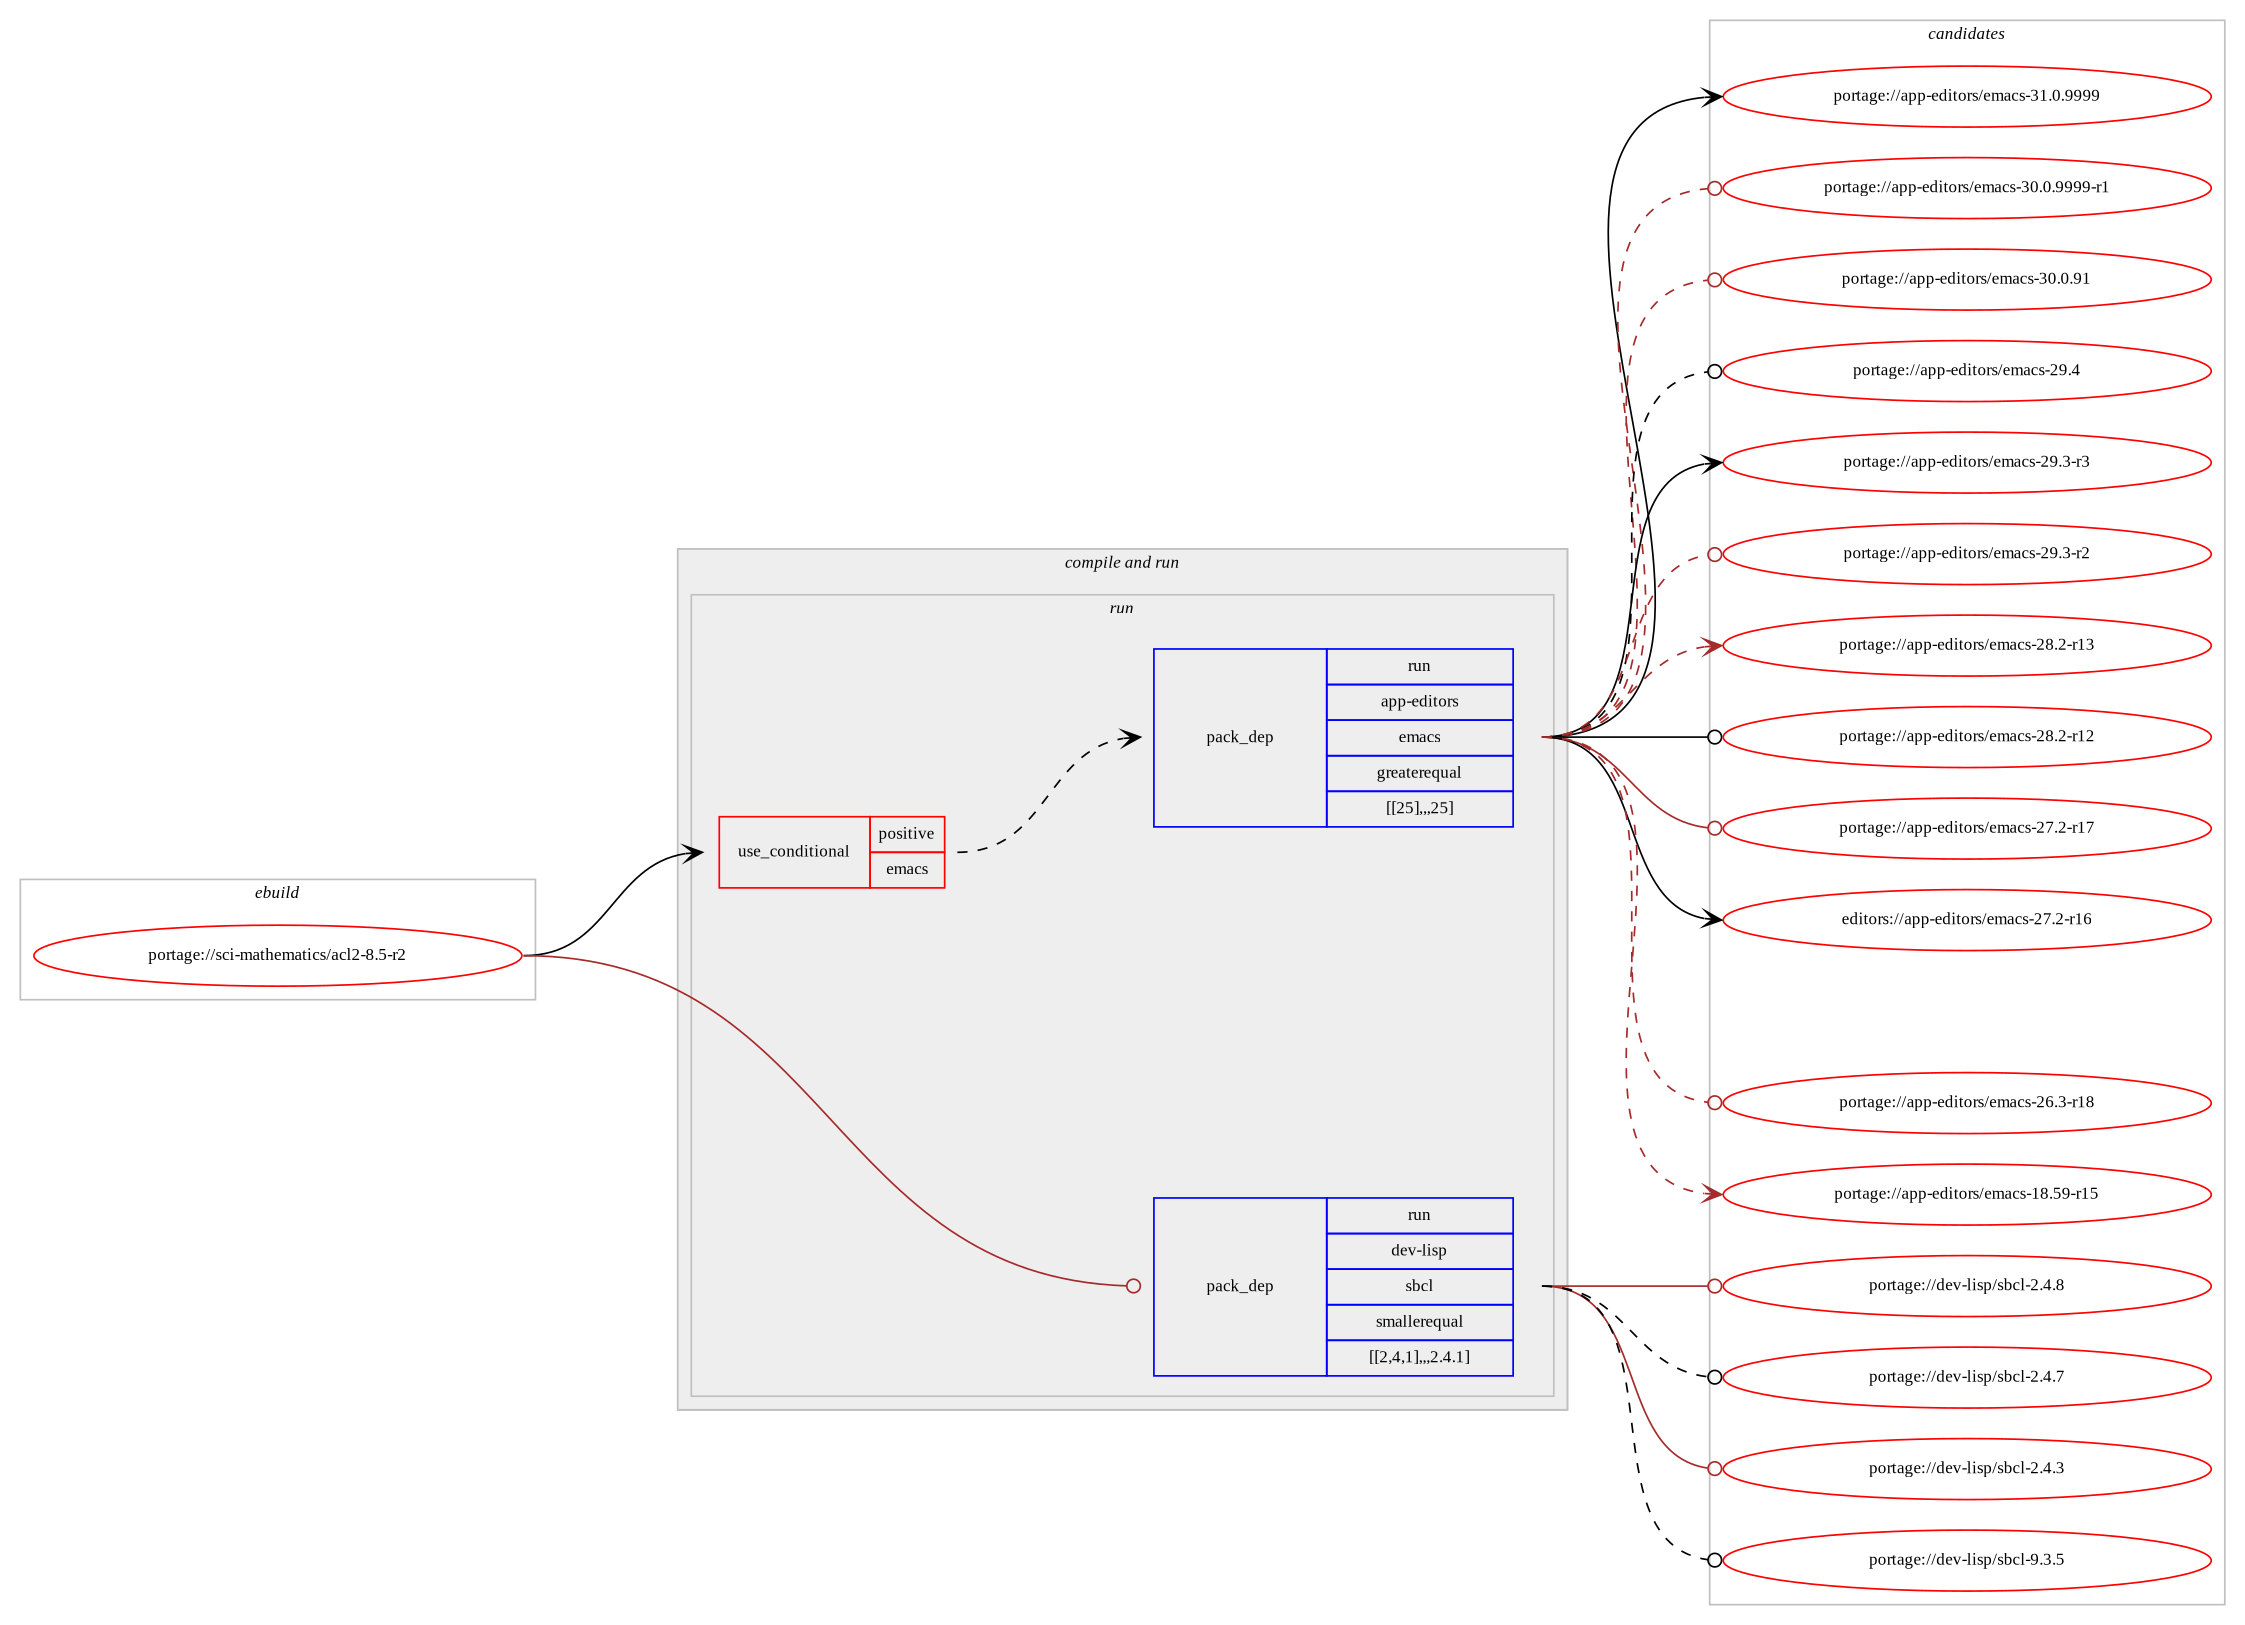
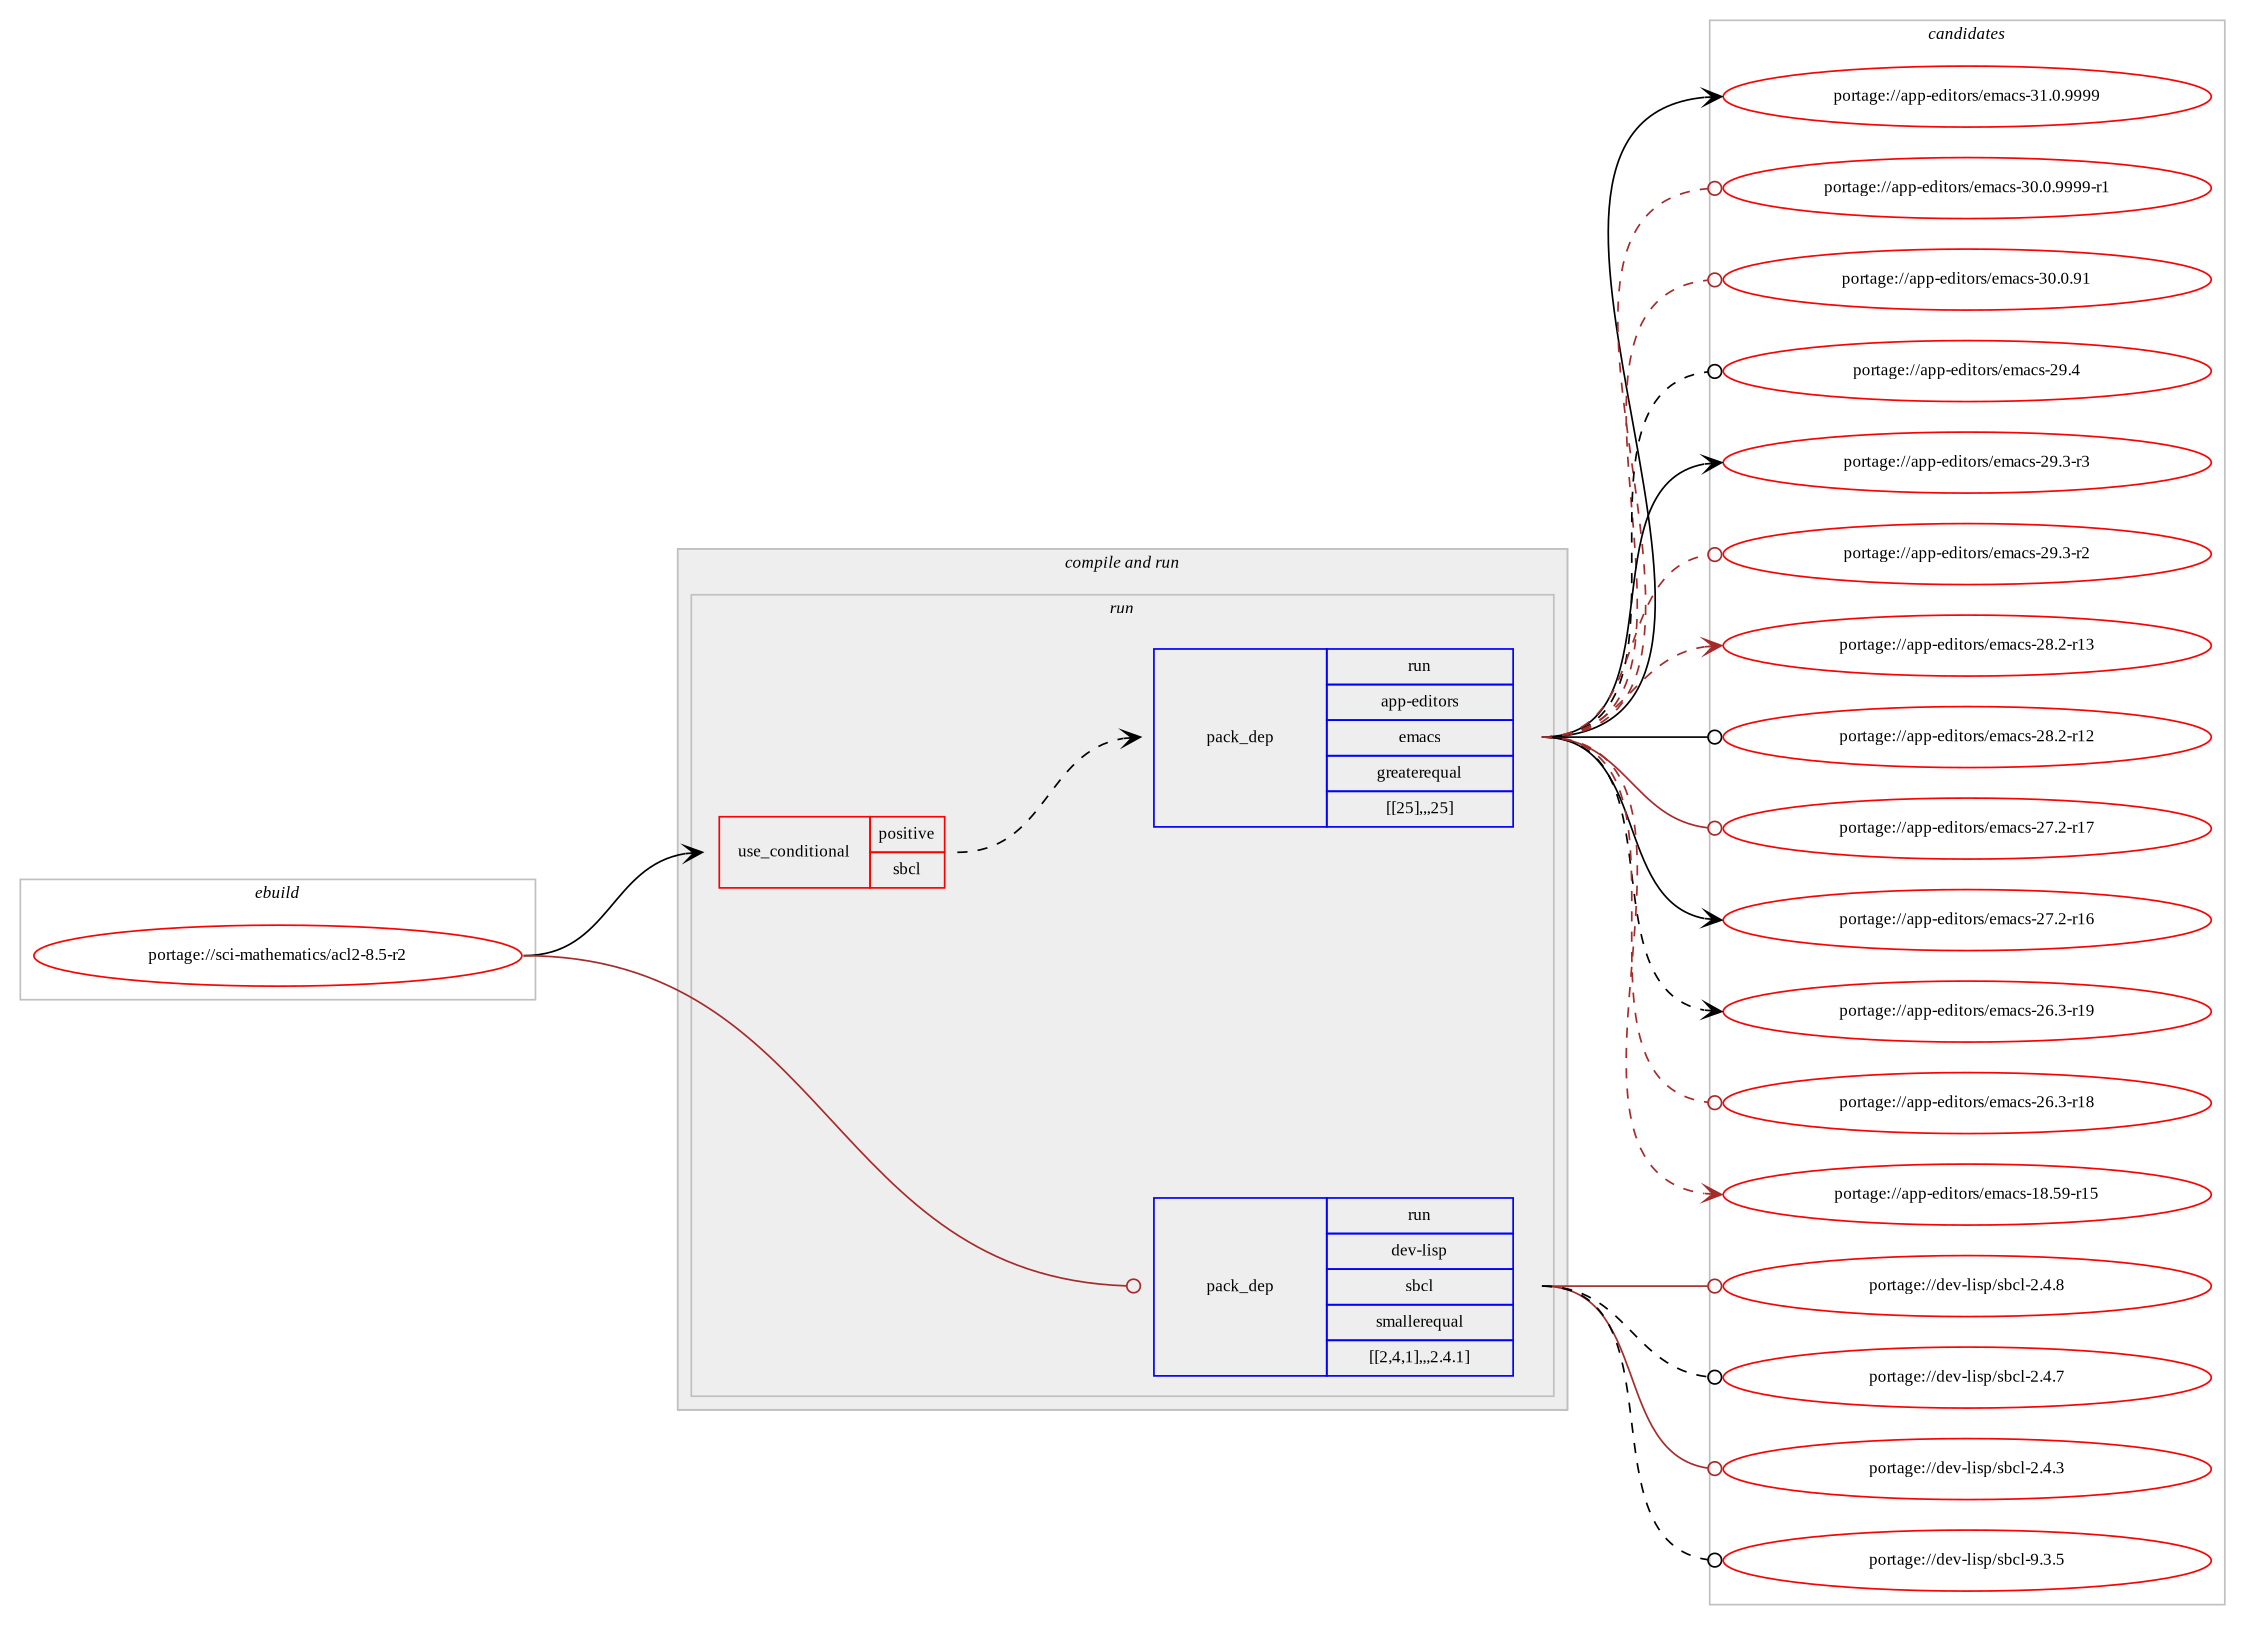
node "use_conditional": text "emacs" -> "sbcl"
node "editors://app-editors/emacs-27.2-r16": label "editors://app-editors/emacs-27.2-r16" -> "portage://app-editors/emacs-27.2-r16"
node "portage://app-editors/emacs-26.3-r19": added
